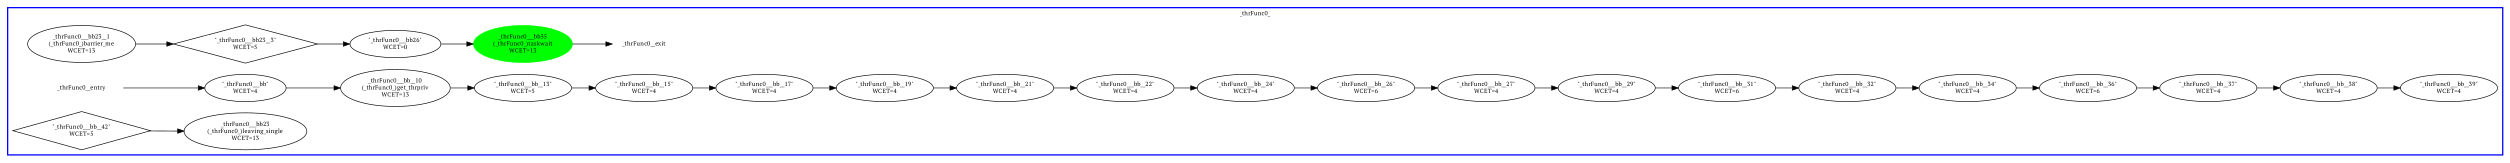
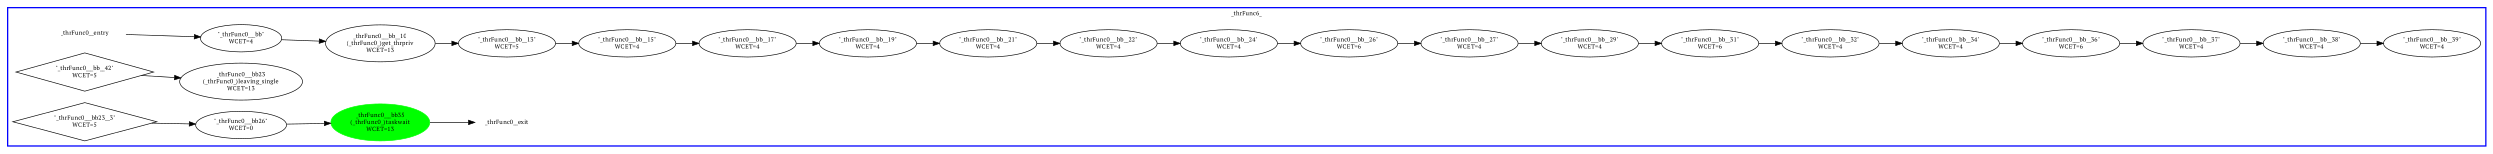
cluster "_thrFunc0_": label "_thrFunc0_" -> "_thrFunc6_"
node "_thrFunc0___bb23__1 (_thrFunc0_)barrier_me WCET=13": removed
